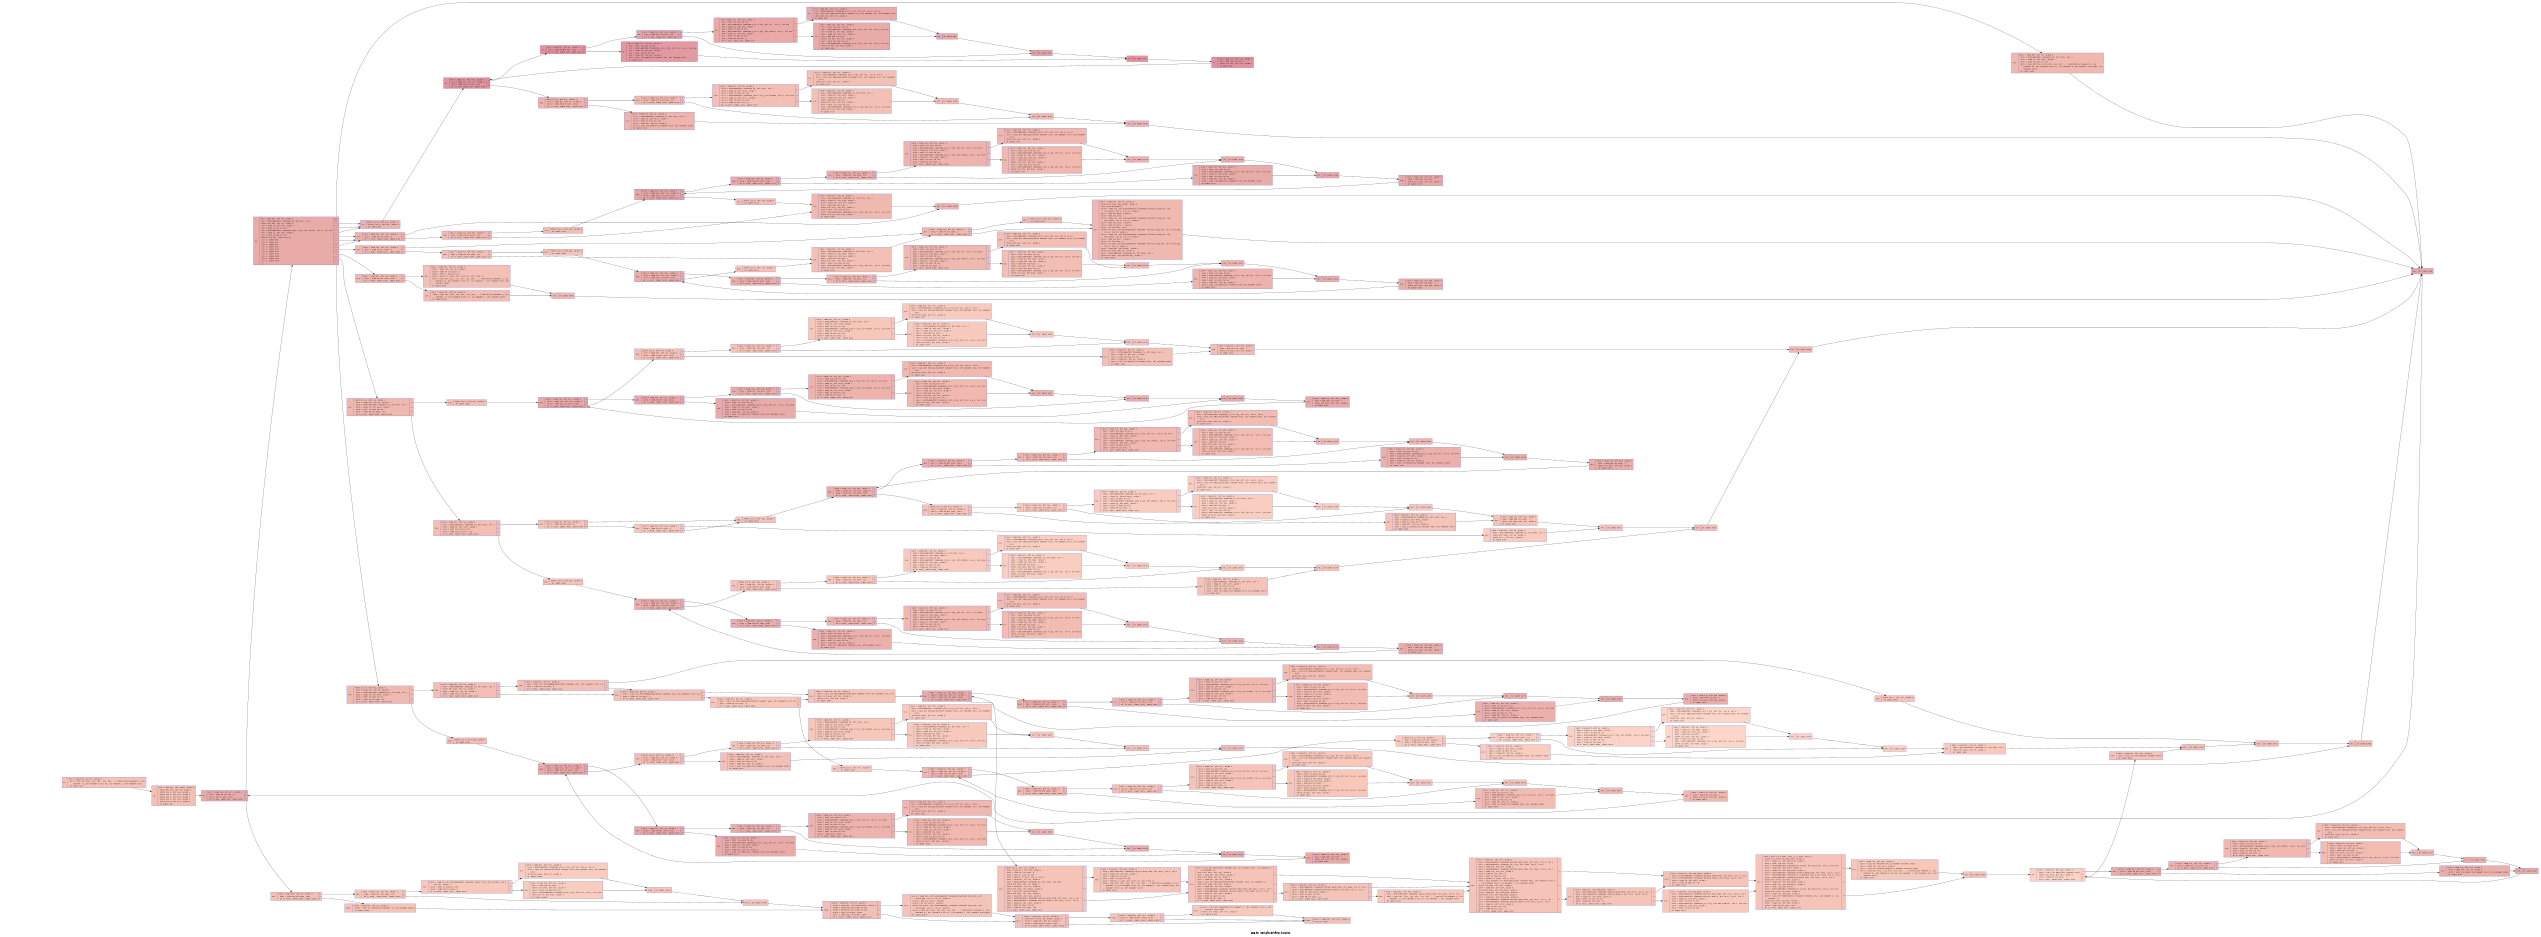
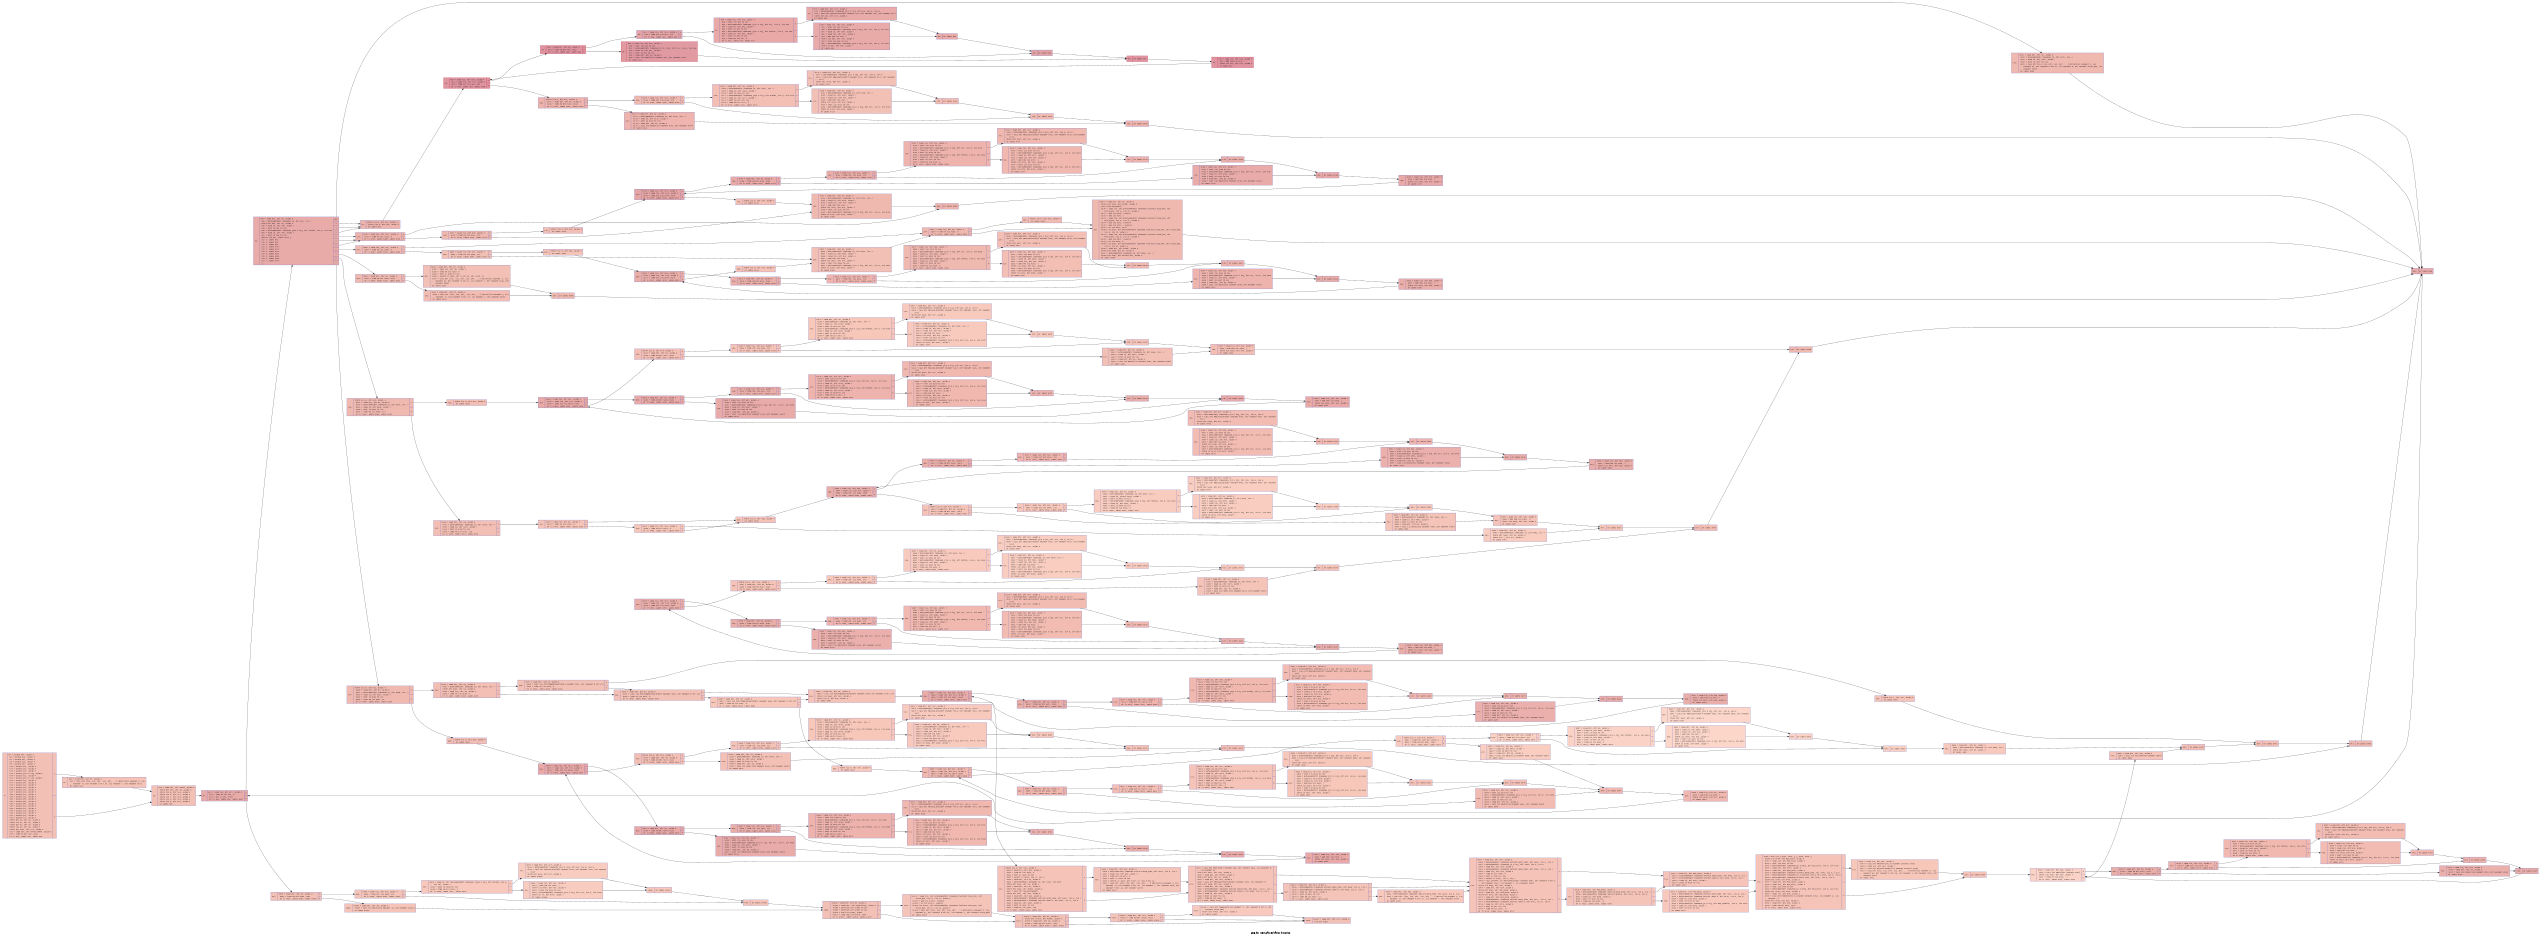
node "415:": removed
node "492:": removed
edge "877:" -> "883:": now "877:" -> "846:"
node "4:": added
